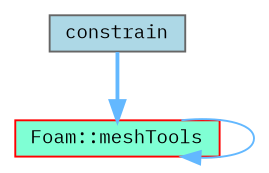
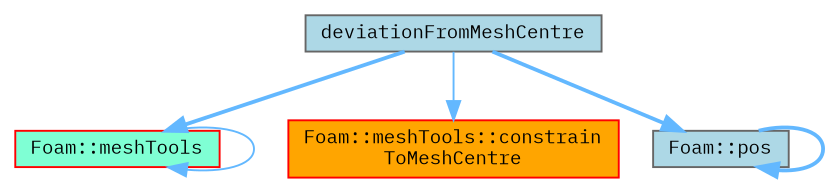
node "constrain": label "constrain" -> "deviationFromMeshCentre"
node "Foam::meshTools::constrain ToMeshCentre": added
node "Foam::pos": added
